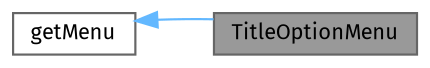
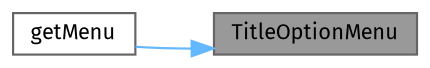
edge "TitleOptionMenu" -> "getMenu": reversed
